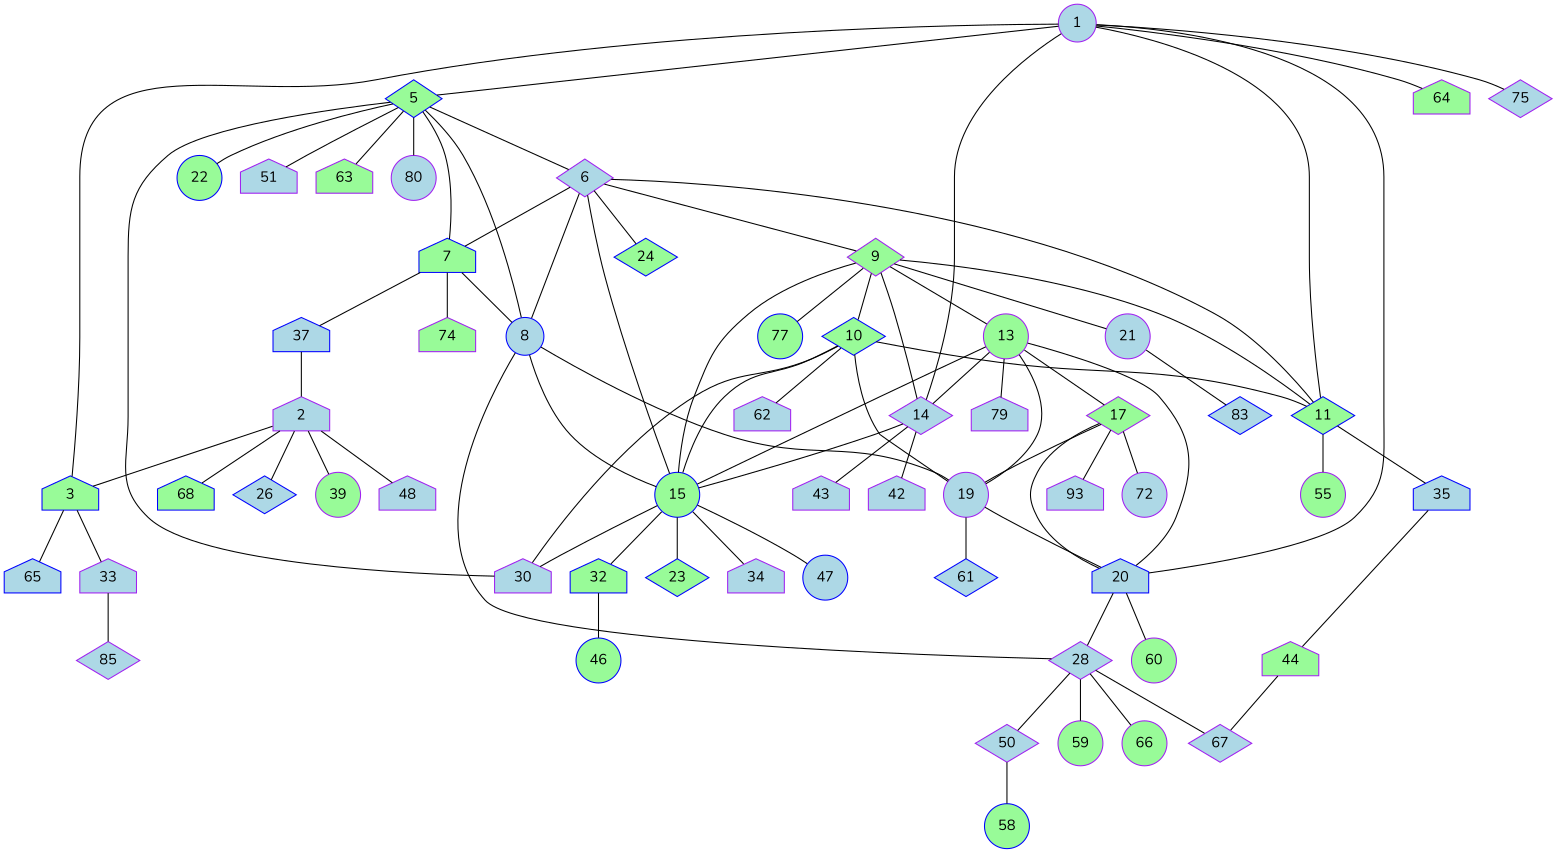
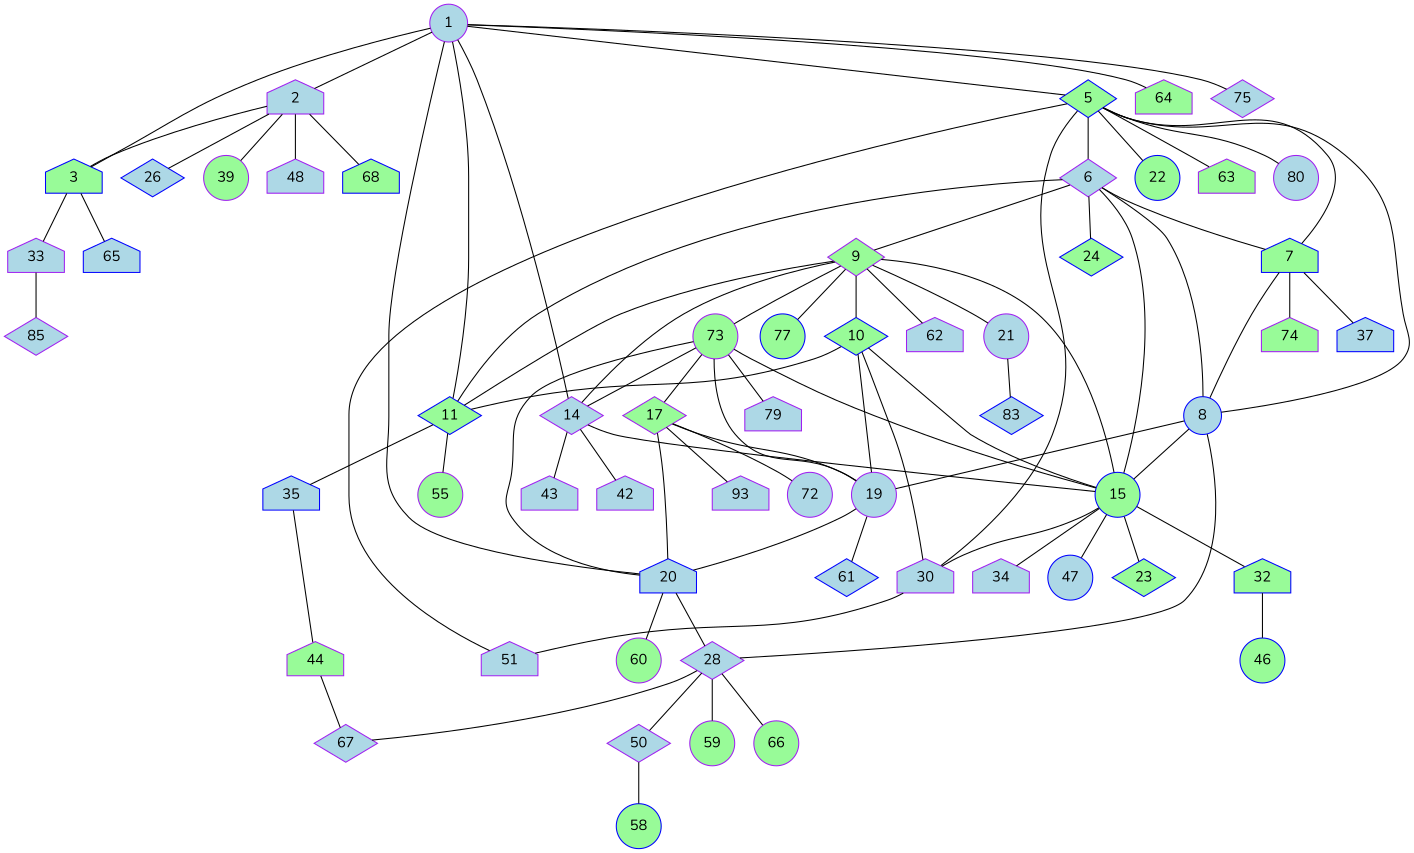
node "13": label "13" -> "73"
edge "37" -- "2": now "1" -- "2"
edge "10" -- "62": now "9" -- "62"
edge "30" -- "51": added
